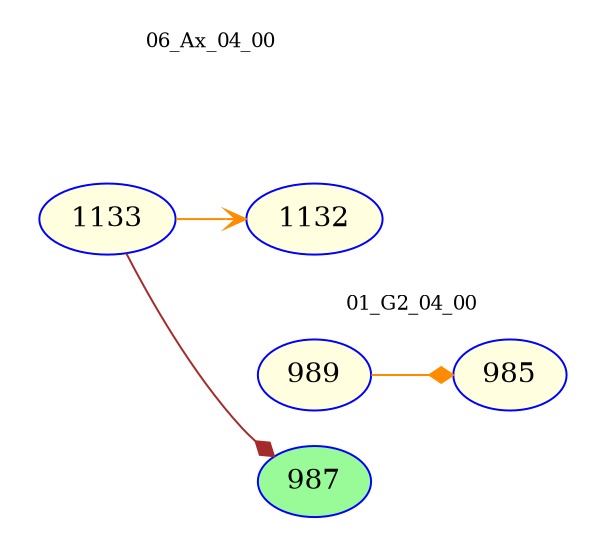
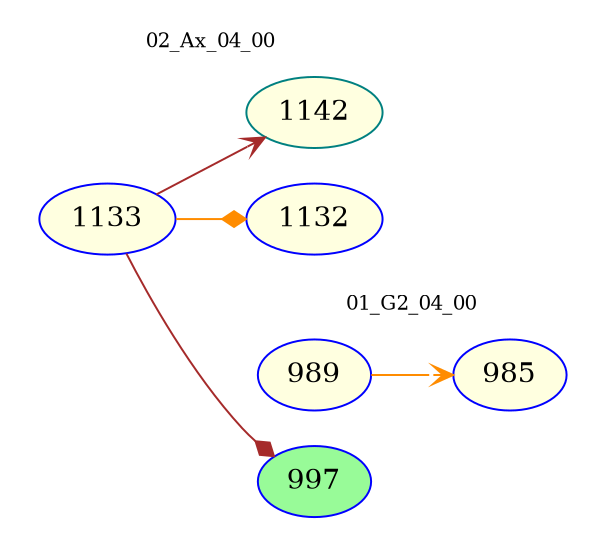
cluster "06_Ax_04_00": label "06_Ax_04_00" -> "02_Ax_04_00"
node "1142": added
edge "1133" -> "1132": arrowhead vee -> diamond
edge "989" -> "985": arrowhead diamond -> vee
node "987": label "987" -> "997"
